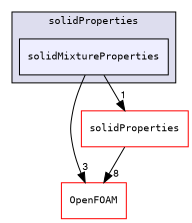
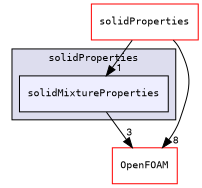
edge "solidMixtureProperties" -> "solidProperties": reversed
